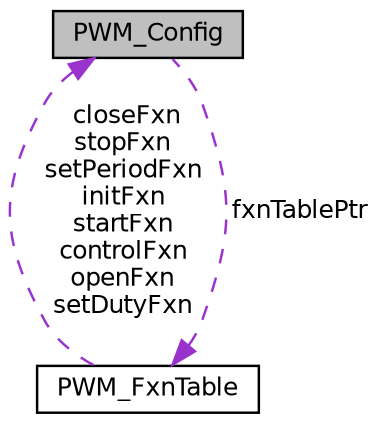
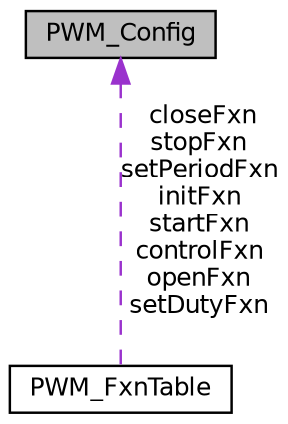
edge "PWM_Config" -> "PWM_FxnTable": removed, label "fxnTablePtr"
